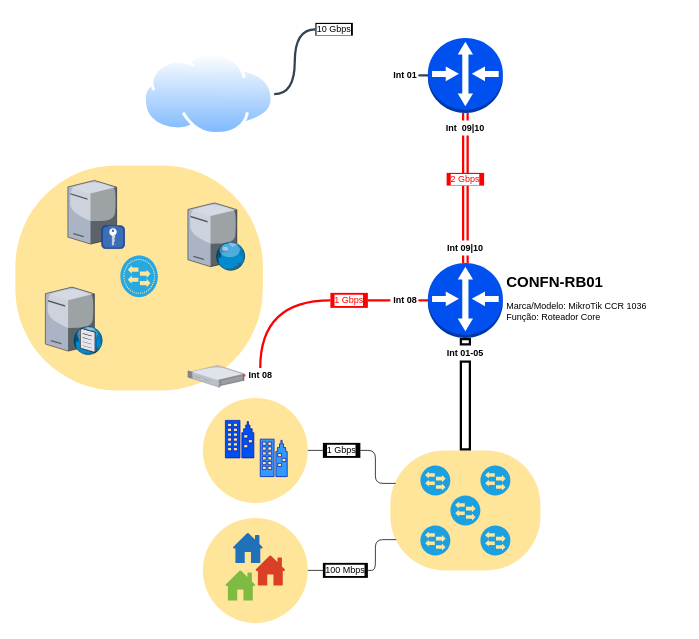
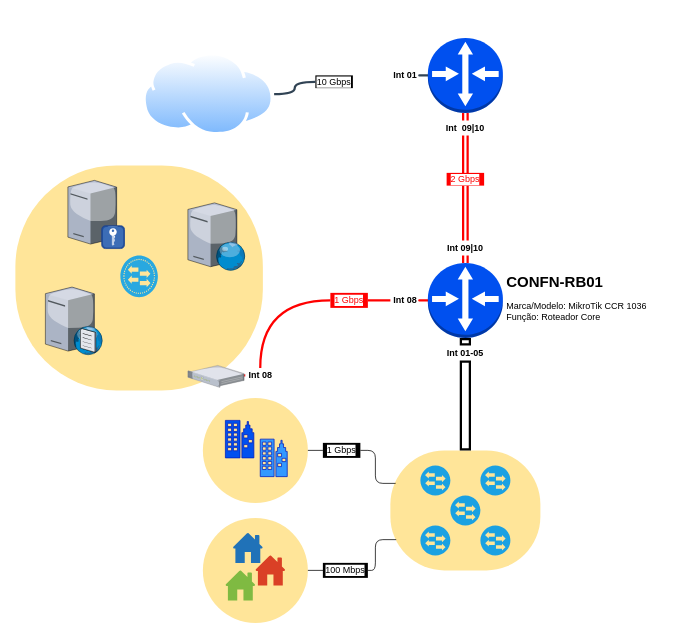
node "10 Gbps": moved (334, 29) -> (334, 82)
